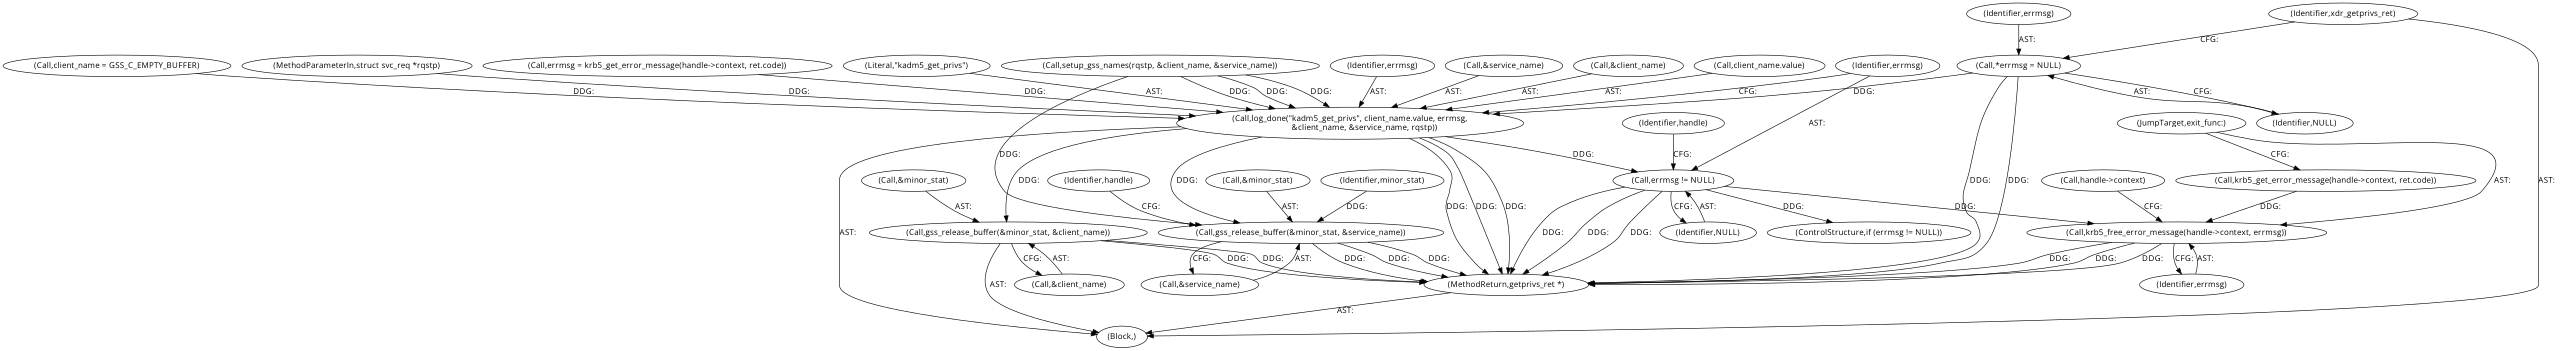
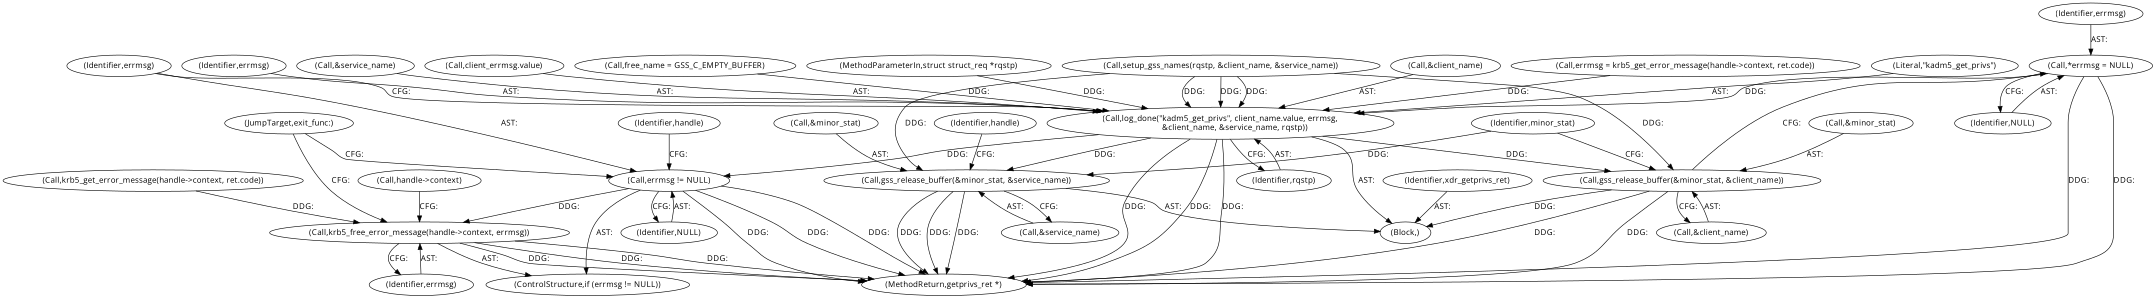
edge "(Identifier,xdr_getprivs_ret)" -> "(Call,*errmsg = NULL)": now "(Call,gss_release_buffer(&minor_stat, &client_name))" -> "(Call,*errmsg = NULL)"
node "(Call,client_name = GSS_C_EMPTY_BUFFER)": label "(Call,client_name = GSS_C_EMPTY_BUFFER)" -> "(Call,free_name = GSS_C_EMPTY_BUFFER)"
node "(MethodParameterIn,struct svc_req *rqstp)": label "(MethodParameterIn,struct svc_req *rqstp)" -> "(MethodParameterIn,struct struct_req *rqstp)"
node "(Call,client_name.value)": label "(Call,client_name.value)" -> "(Call,client_errmsg.value)"
edge "(Call,setup_gss_names(rqstp, &client_name, &service_name))" -> "(Call,gss_release_buffer(&minor_stat, &client_name))": added, label "DDG:"
edge "(Identifier,minor_stat)" -> "(Call,gss_release_buffer(&minor_stat, &client_name))": added, label "CFG:"
edge "(JumpTarget,exit_func:)" -> "(Call,krb5_get_error_message(handle->context, ret.code))": now "(JumpTarget,exit_func:)" -> "(Call,errmsg != NULL)"
node "(Identifier,rqstp)": added
edge "(JumpTarget,exit_func:)" -> "(Call,krb5_free_error_message(handle->context, errmsg))": label "AST: " -> "CFG: "
edge "(Call,errmsg != NULL)" -> "(ControlStructure,if (errmsg != NULL))": label "DDG: " -> "AST: "
edge "(Call,krb5_free_error_message(handle->context, errmsg))" -> "(ControlStructure,if (errmsg != NULL))": added, label "AST:"
edge "(Call,gss_release_buffer(&minor_stat, &client_name))" -> "(Block,)": label "AST: " -> "DDG: "
edge "(MethodReturn,getprivs_ret *)" -> "(Block,)": now "(Call,gss_release_buffer(&minor_stat, &service_name))" -> "(Block,)"
